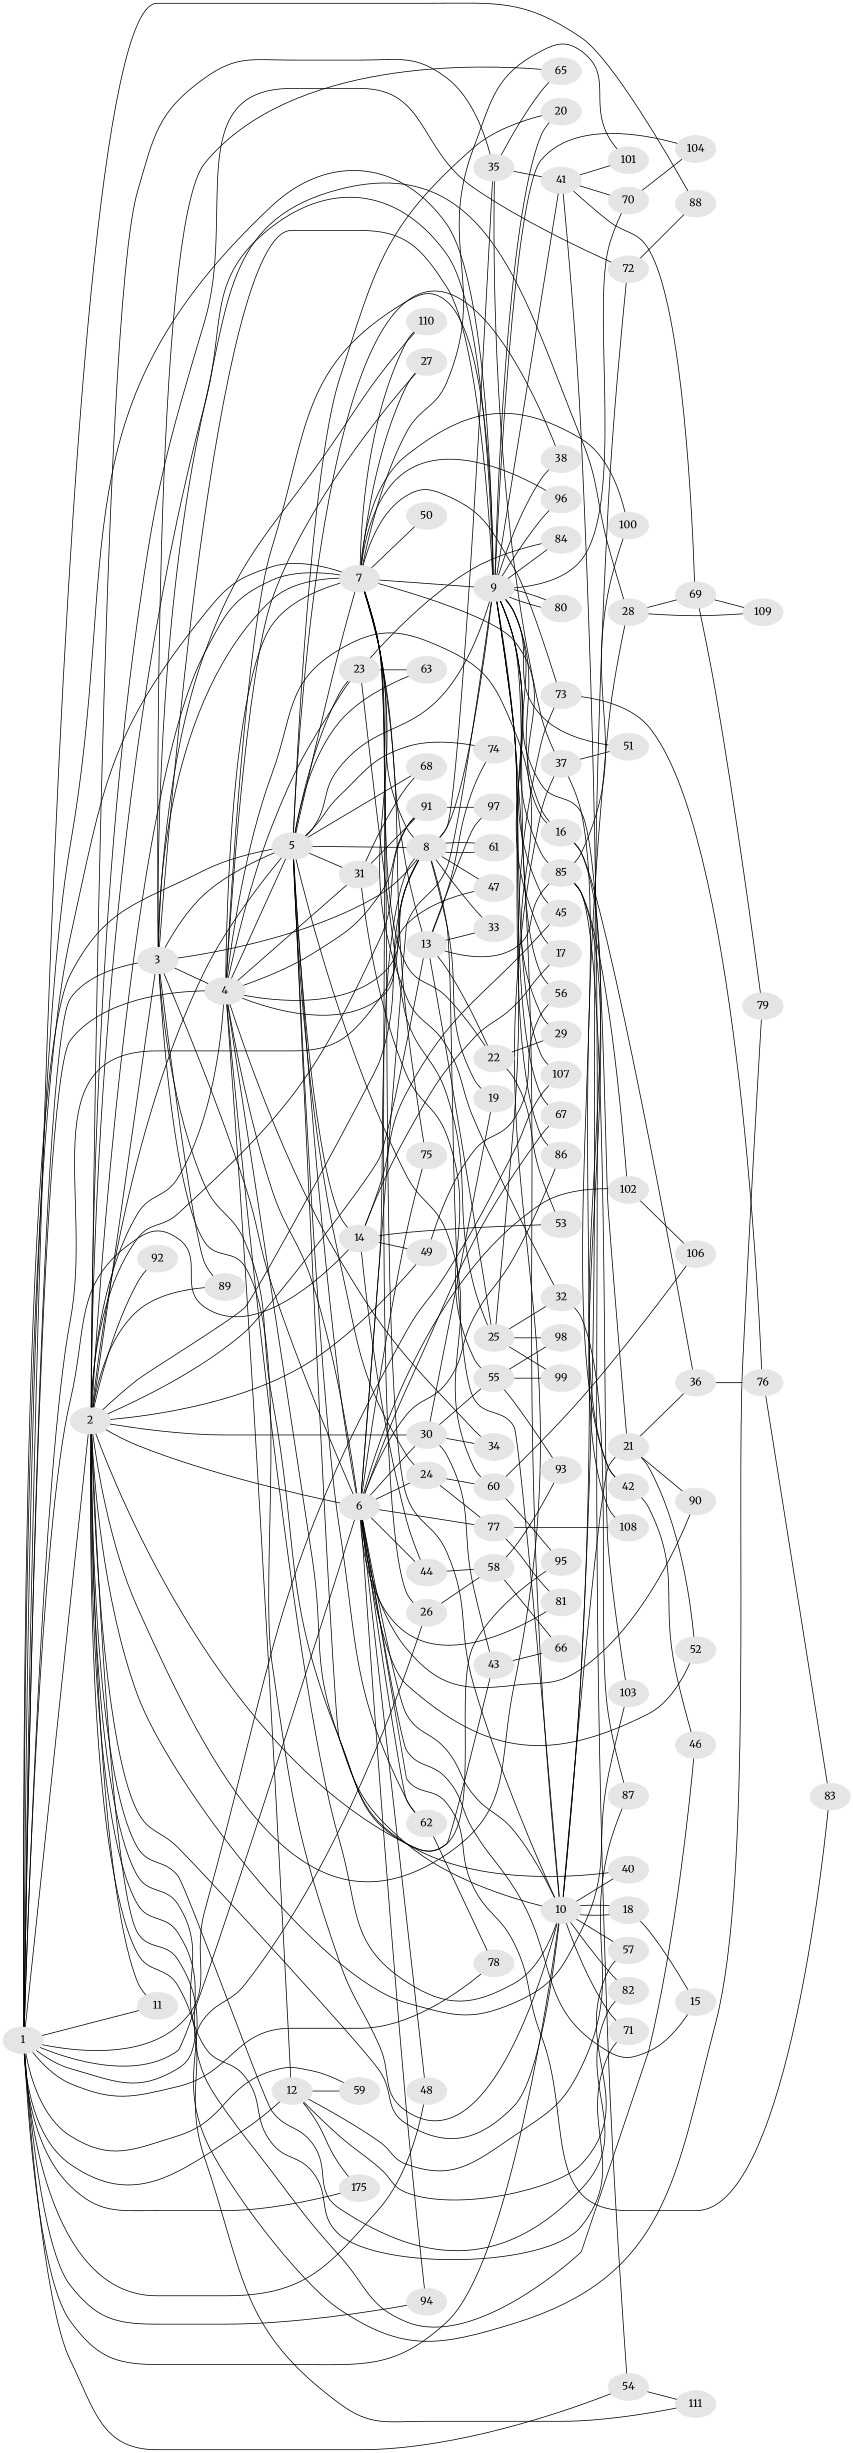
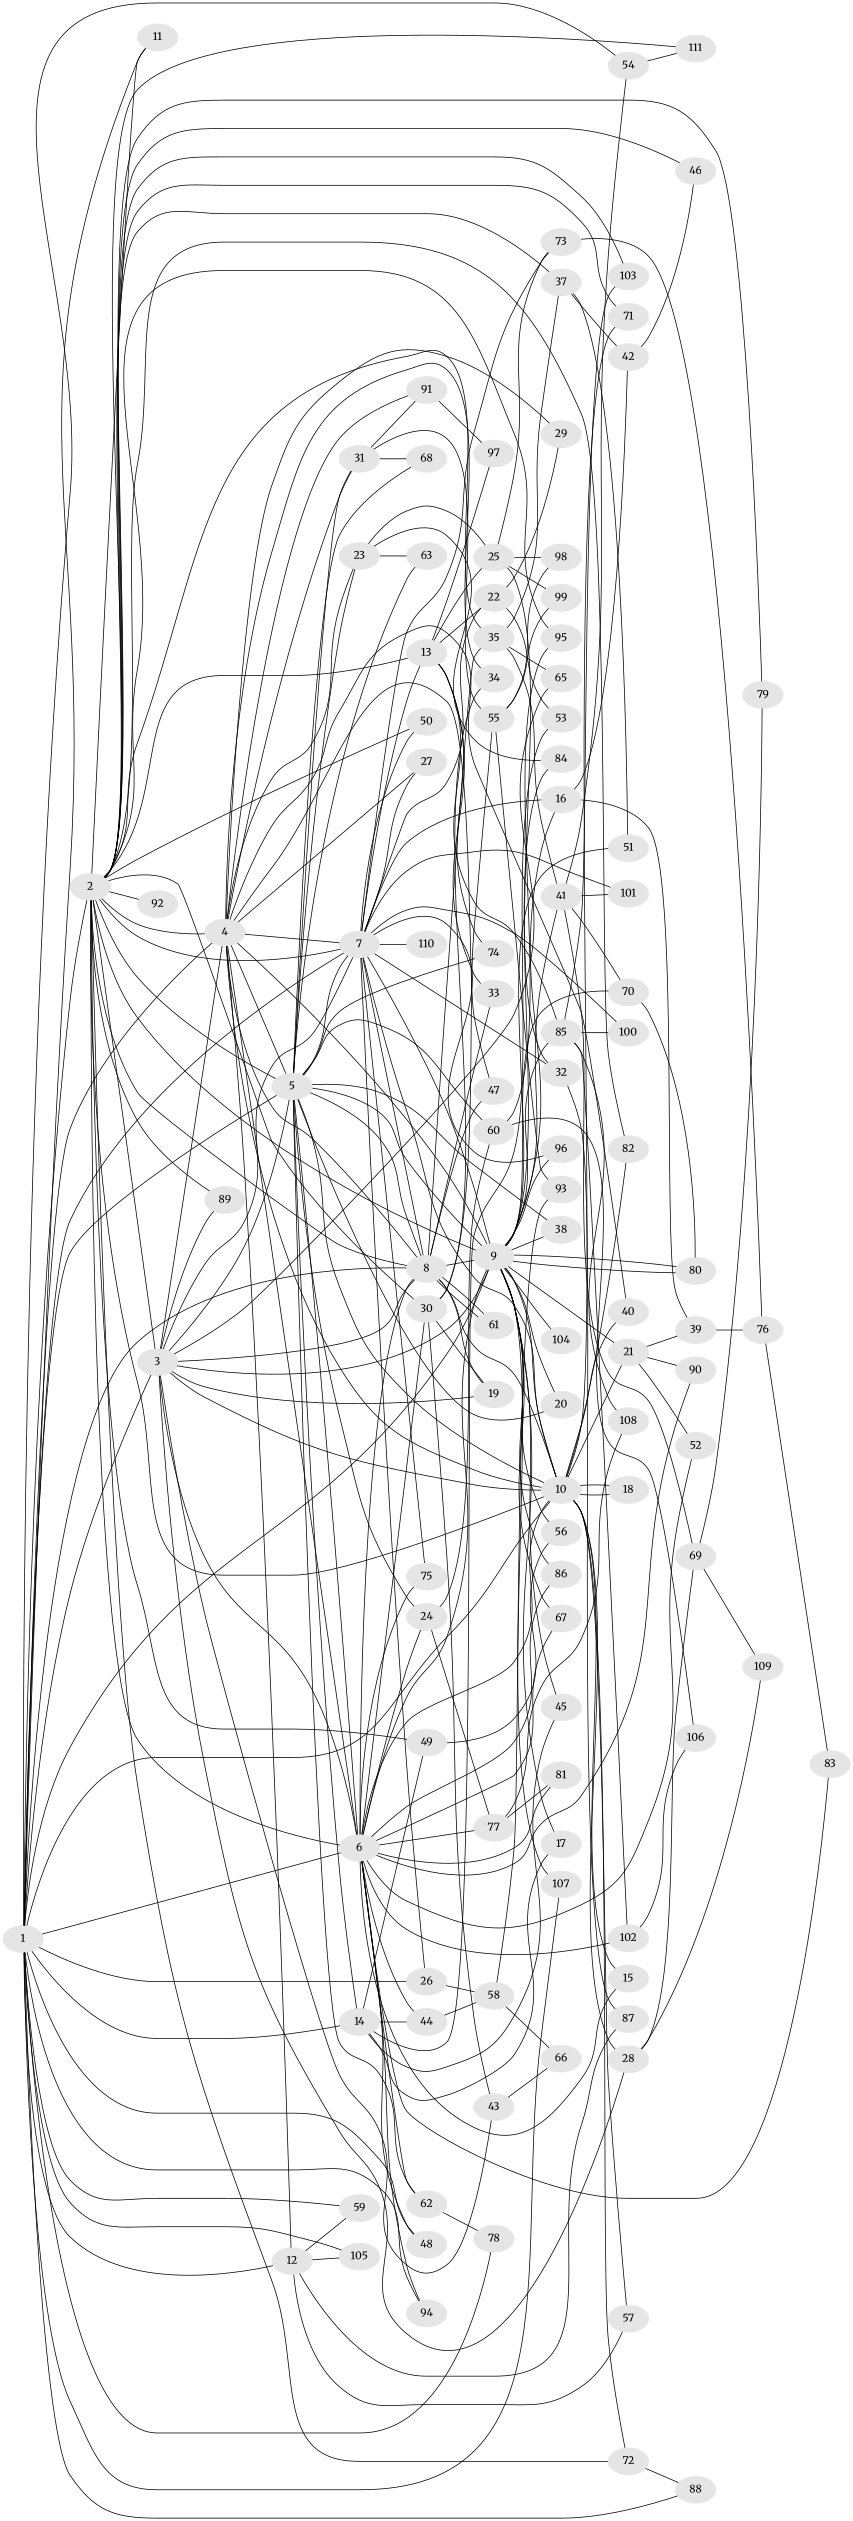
edge "104" -- "70": now "80" -- "70"
edge "110" -- "3": now "19" -- "3"
edge "91" -- "2": now "50" -- "2"
node "36": label "36" -> "39"
edge "18" -- "15": now "10" -- "15"
node "175": label "175" -> "105"
